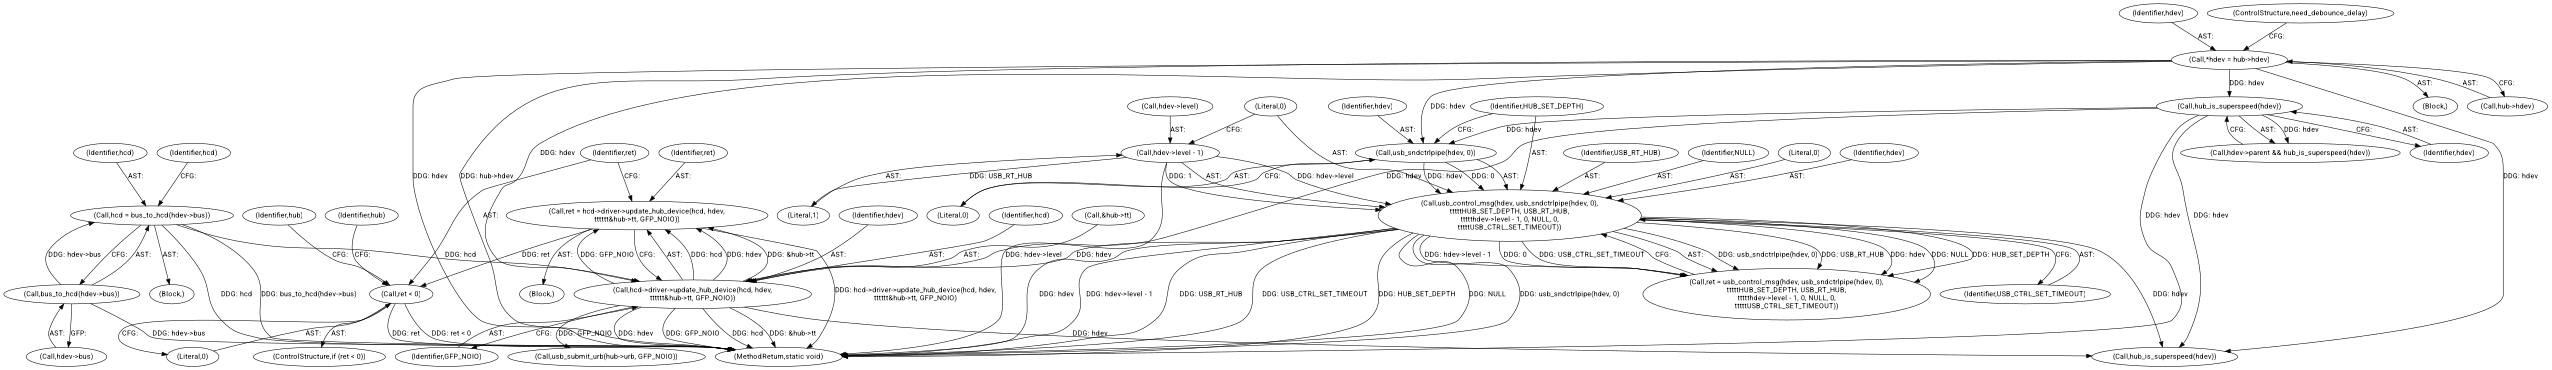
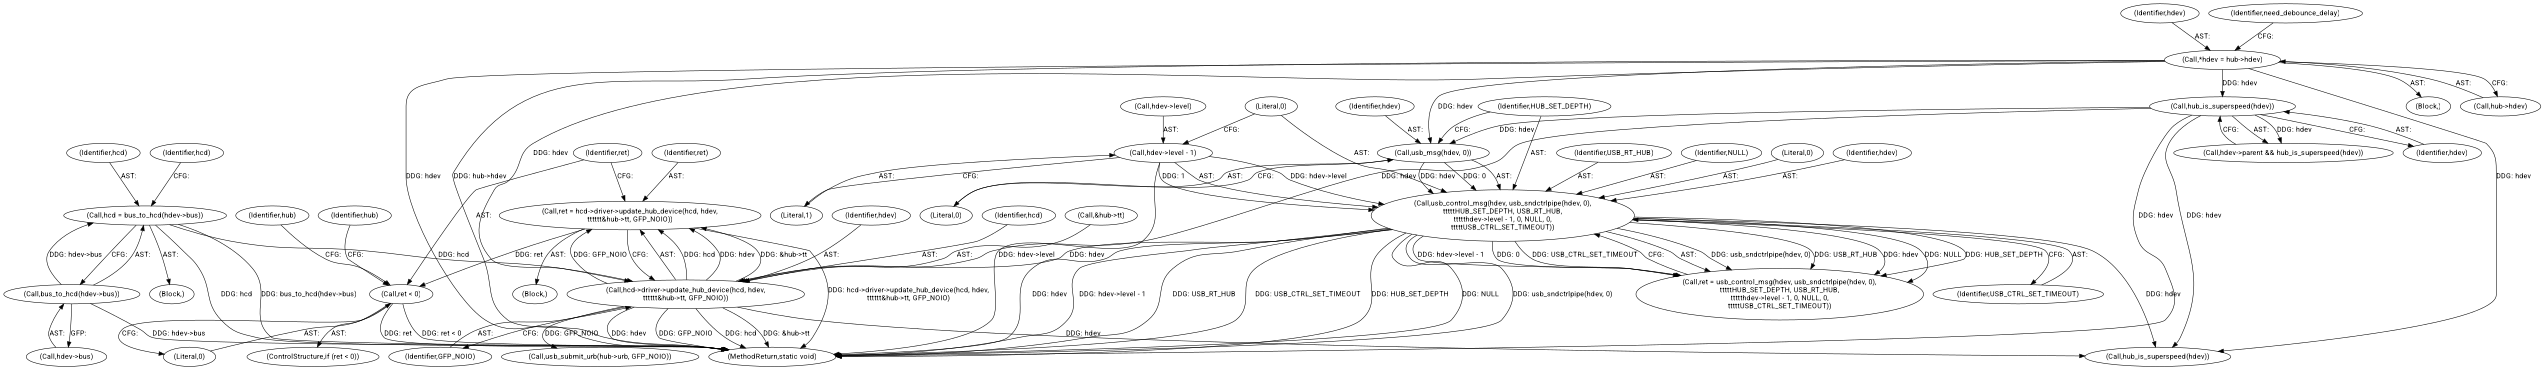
node "(ControlStructure,need_debounce_delay)": label "(ControlStructure,need_debounce_delay)" -> "(Identifier,need_debounce_delay)"
node "(Call,usb_sndctrlpipe(hdev, 0))": label "(Call,usb_sndctrlpipe(hdev, 0))" -> "(Call,usb_msg(hdev, 0))"
edge "(Call,hdev->level - 1)" -> "(Literal,1)": label "DDG: USB_RT_HUB" -> "CFG: "
